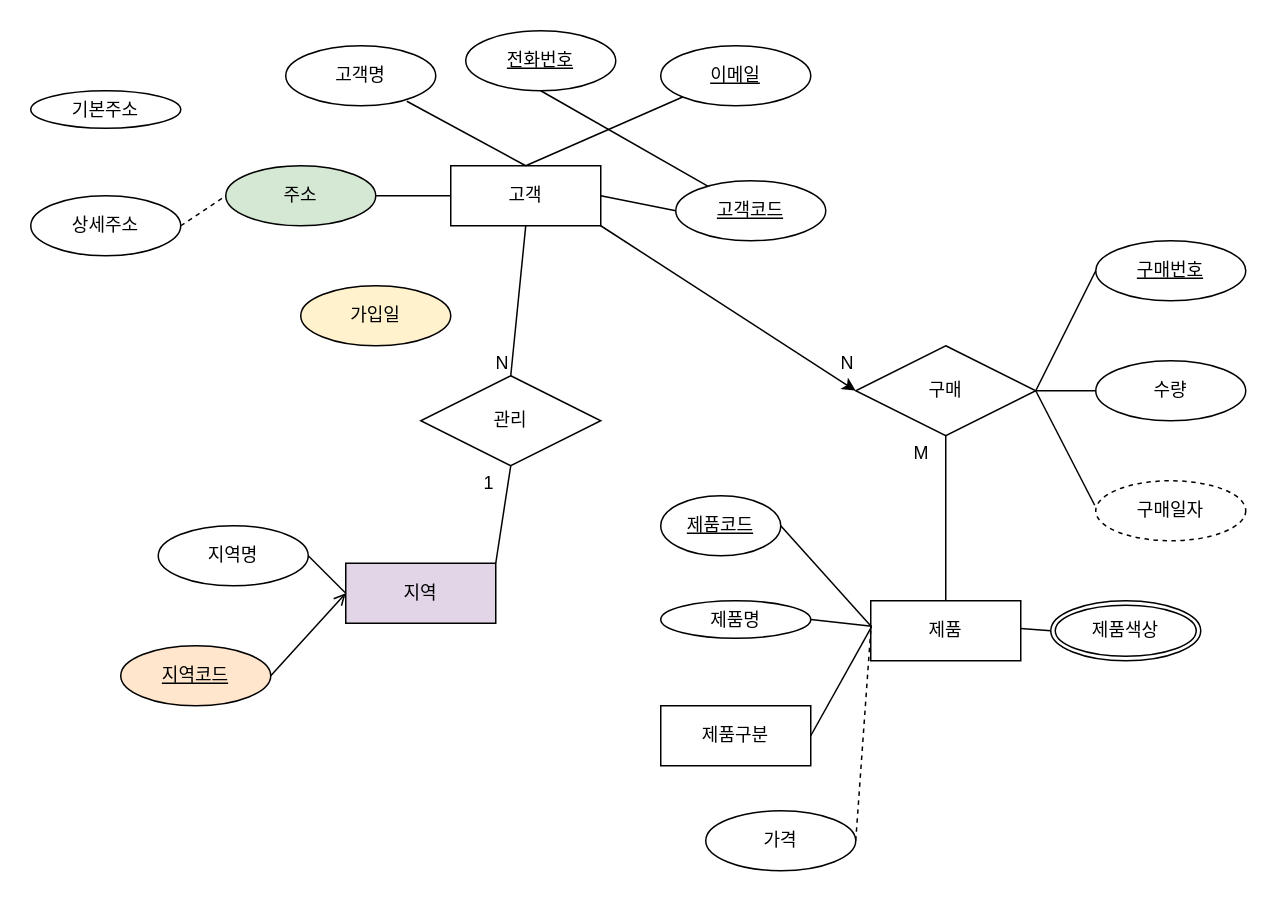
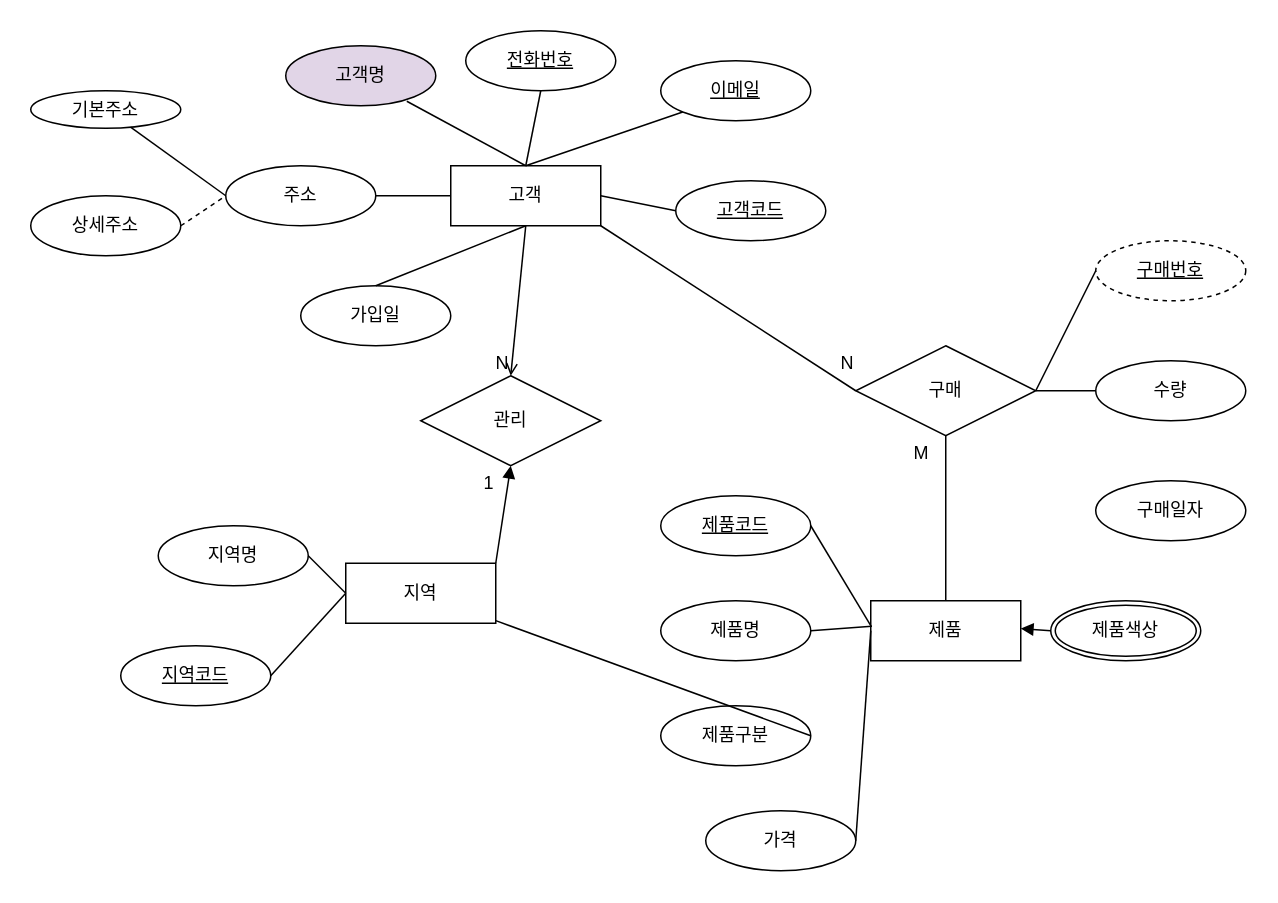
node "고객명": fillcolor #ffffff -> #e1d5e7
node "이메일": moved (736, 76) -> (736, 91)
edge "전화번호" -- "고객코드": now "전화번호" -- "고객"
edge "기본주소" -- "주소": added
node "주소": fillcolor #d5e8d4 -> #ffffff
edge "고객" -- "가입일": added
node "구매번호": style solid -> dashed
node "가입일": fillcolor #fff2cc -> #ffffff
edge "고객" -- "관리": arrowhead none -> open
edge "고객" -> "구매": arrowhead classic -> none
edge "구매" -- "구매일자": removed
edge "관리" -- "지역": arrowhead none -> block
node "구매일자": style dashed -> solid
node "제품코드": size 120x60 -> 150x60
node "지역": fillcolor #e1d5e7 -> #ffffff
edge "지역코드" -> "지역": arrowhead open -> none
node "제품명": size 150x38 -> 150x60
edge "제품" -- "제품색상": arrowhead none -> block
node "지역코드": fillcolor #ffe6cc -> #ffffff
edge "제품" -- "제품구분": now "지역" -- "제품구분"
edge "제품" -- "가격": style dashed -> solid
node "제품구분": shape rectangle -> ellipse
